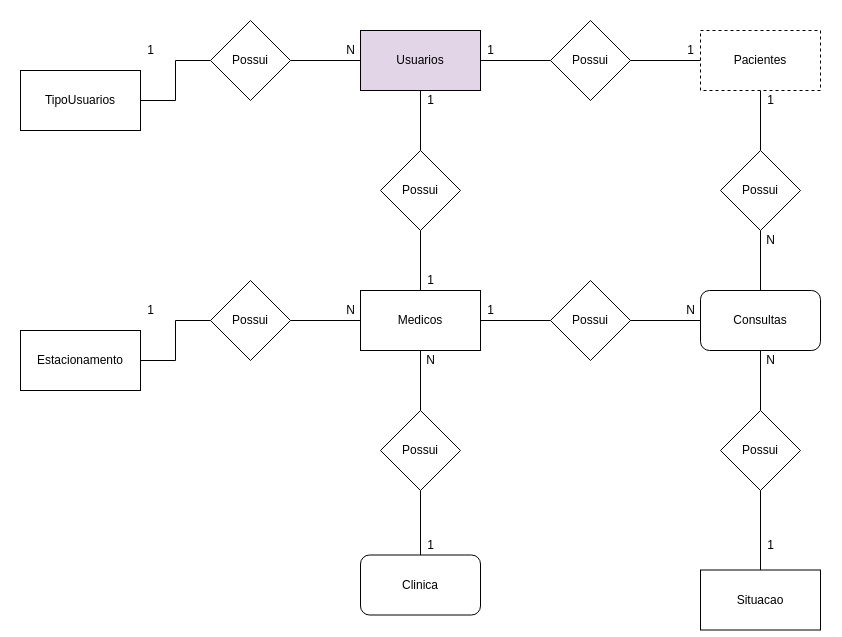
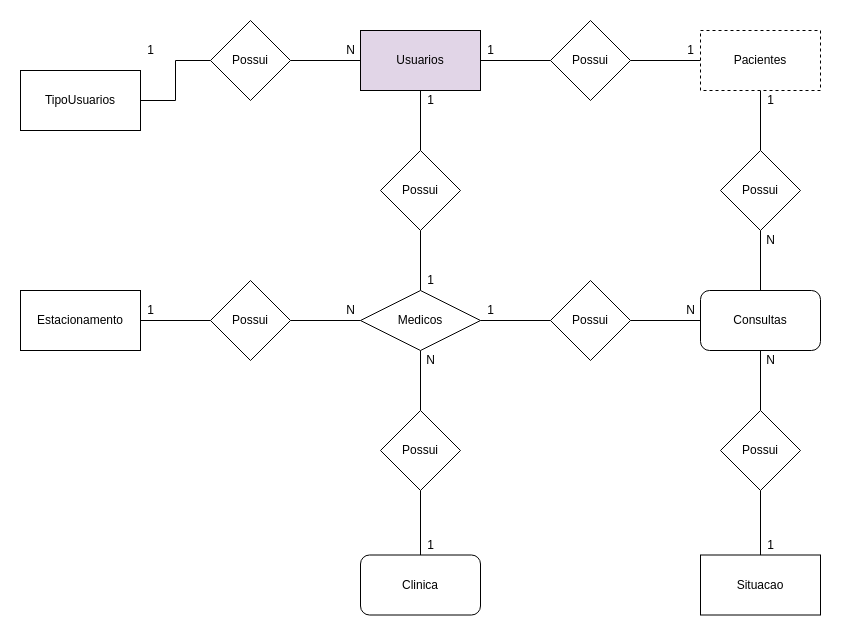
node "Medicos": shape rectangle -> diamond
node "Estacionamento": moved (81, 361) -> (81, 321)
node "Situacao": moved (761, 600) -> (761, 585)
